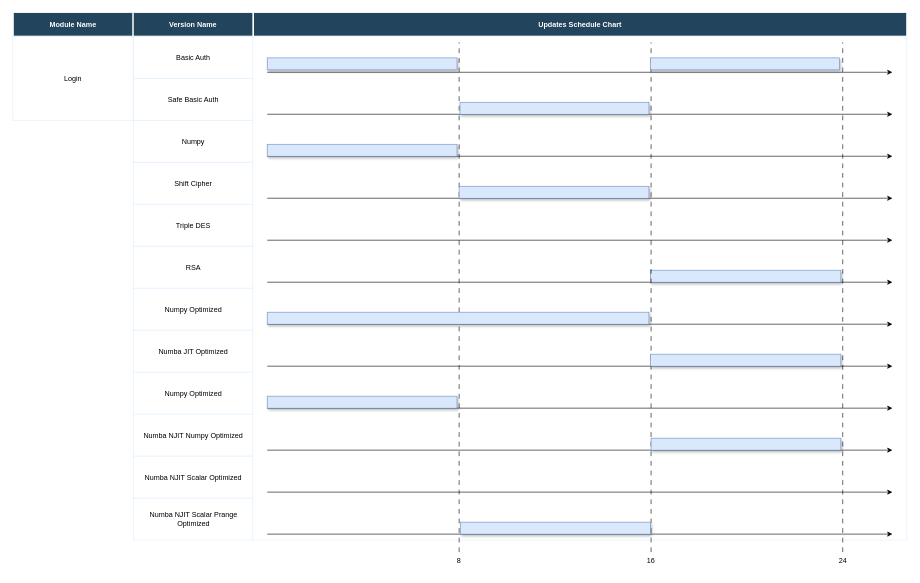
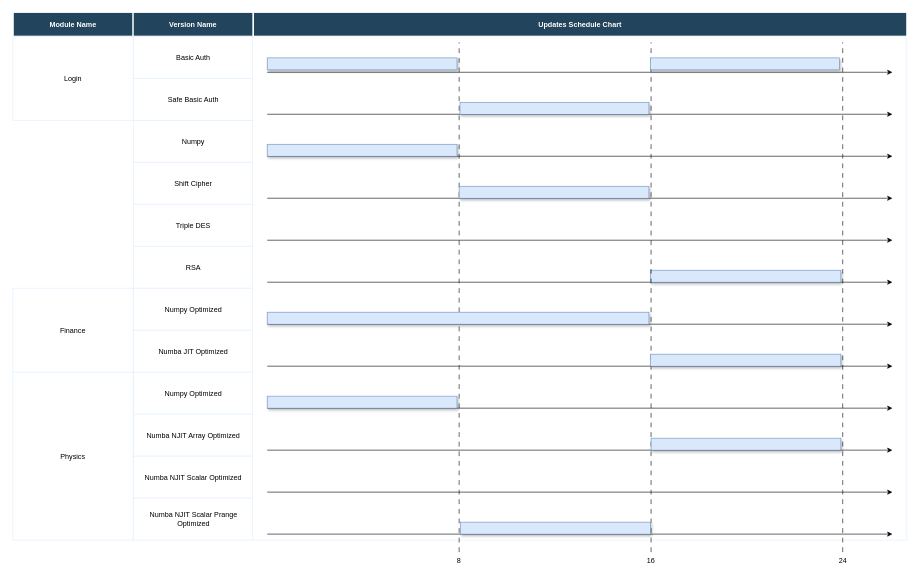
node "Finance": added
node "Numba NJIT Numpy Optimized": label "Numba NJIT Numpy Optimized" -> "Numba NJIT Array Optimized"
node "Physics": added
